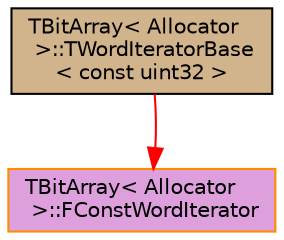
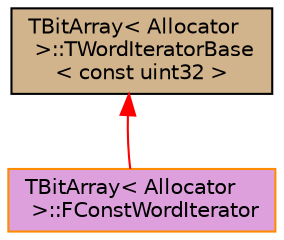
edge "TBitArray< Allocator >::TWordIteratorBase < const uint32 >" -> "TBitArray< Allocator >::FConstWordIterator": reversed
